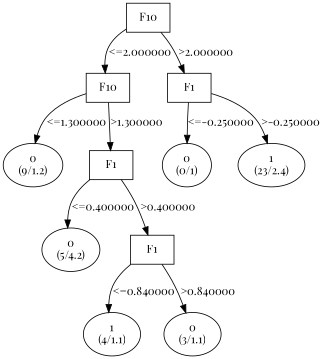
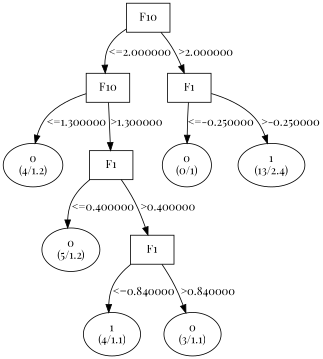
node "0 (9/1.2)": label "0 (9/1.2)" -> "0 (4/1.2)"
node "1 (23/2.4)": label "1 (23/2.4)" -> "1 (13/2.4)"
node "0 (5/4.2)": label "0 (5/4.2)" -> "0 (5/1.2)"
